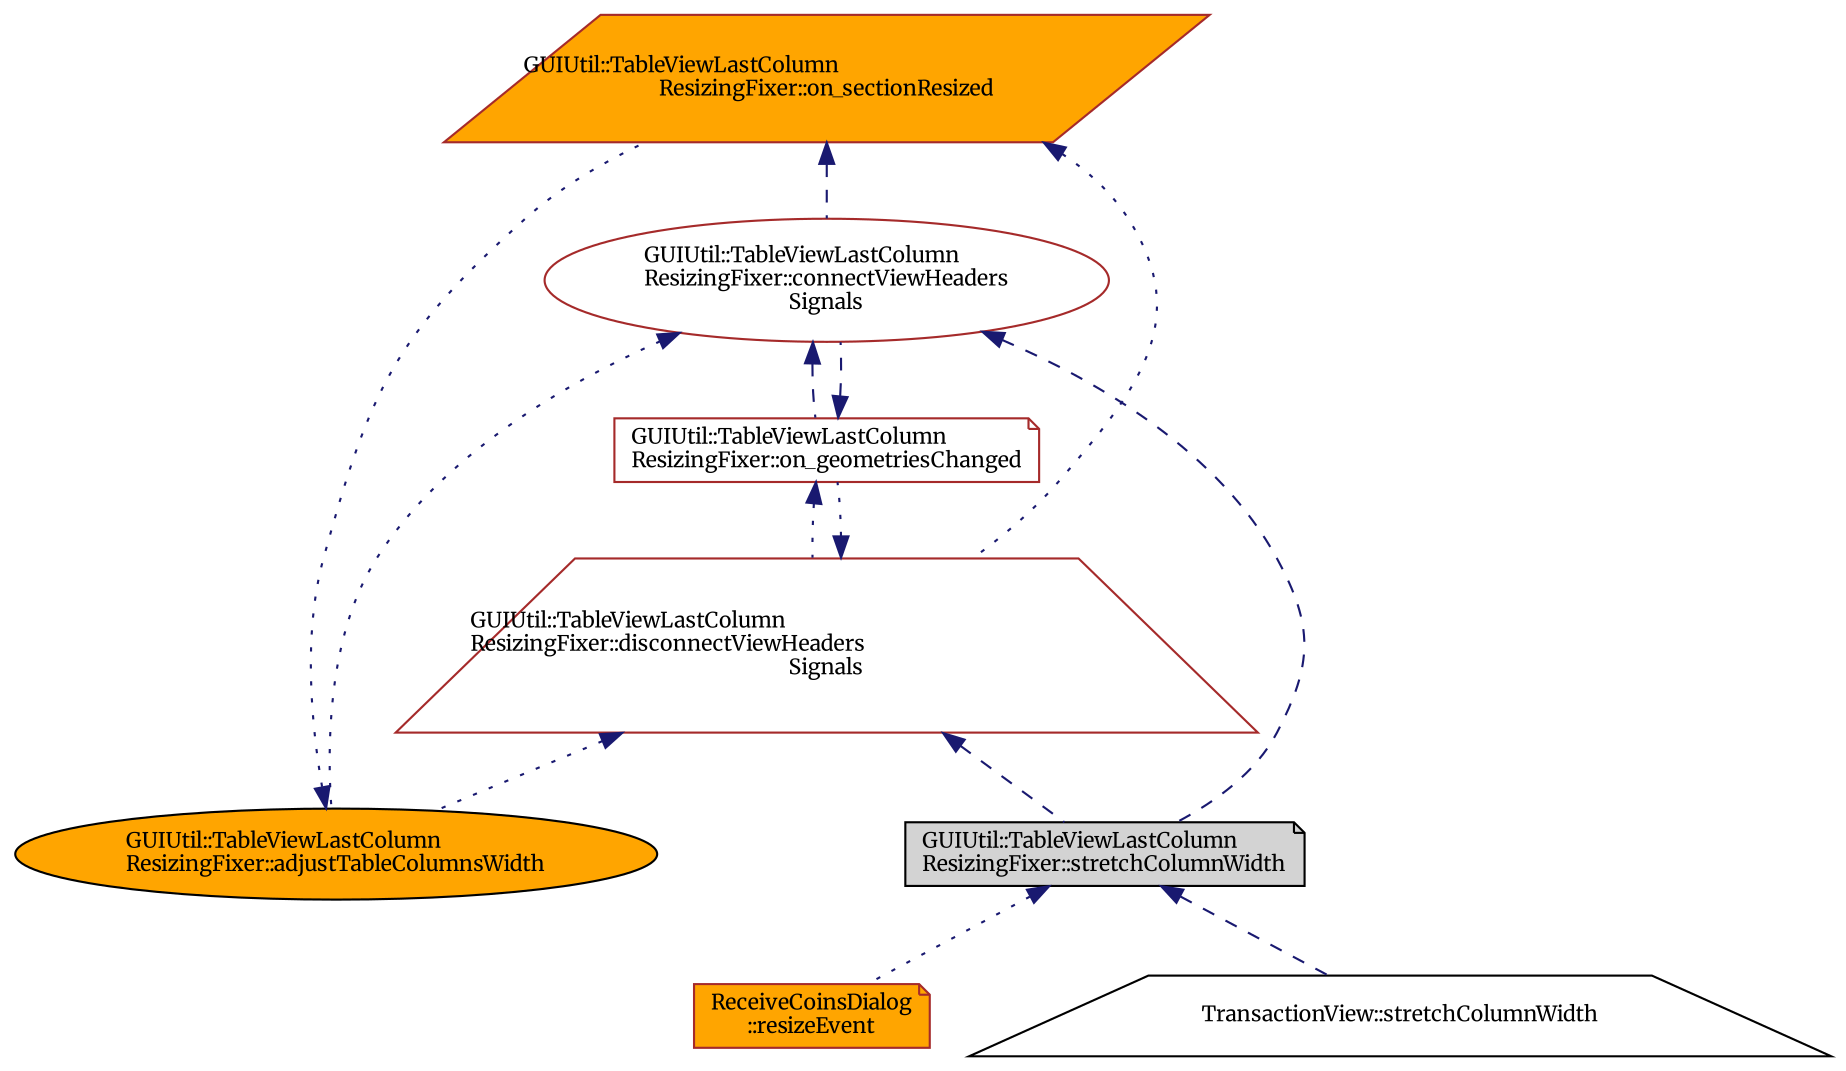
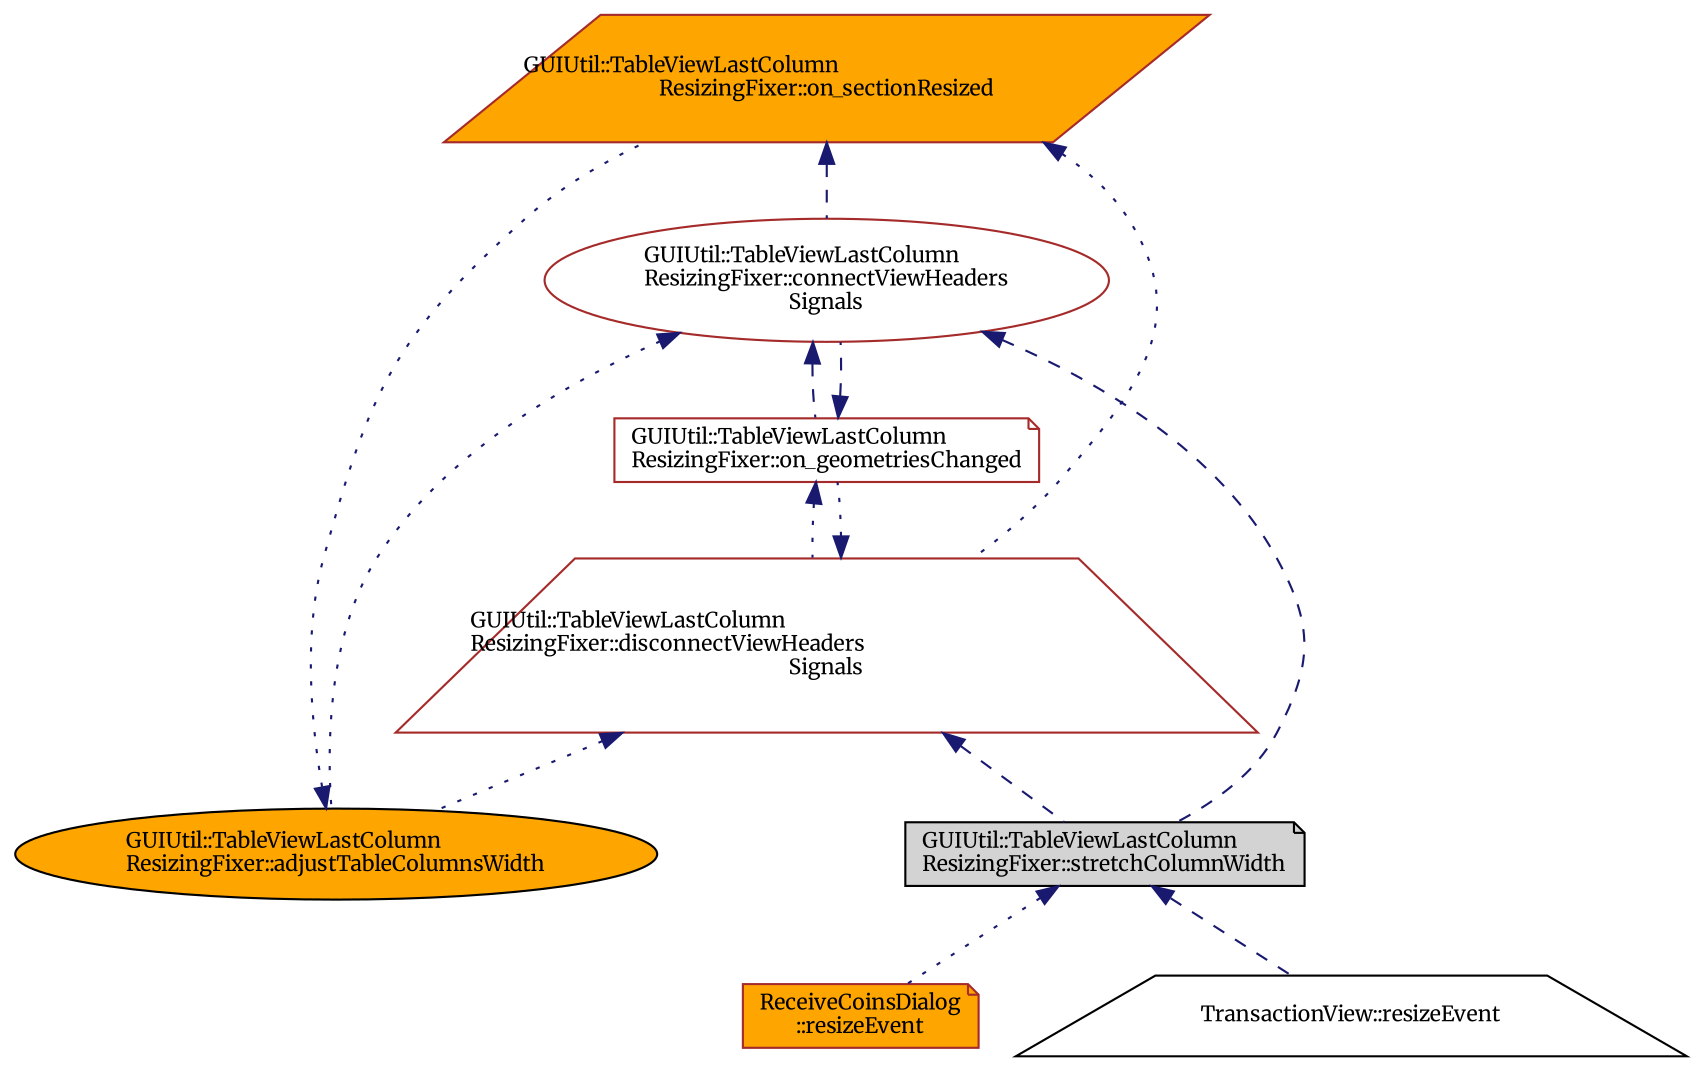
node "TransactionView::stretchColumnWidth": label "TransactionView::stretchColumnWidth" -> "TransactionView::resizeEvent"
